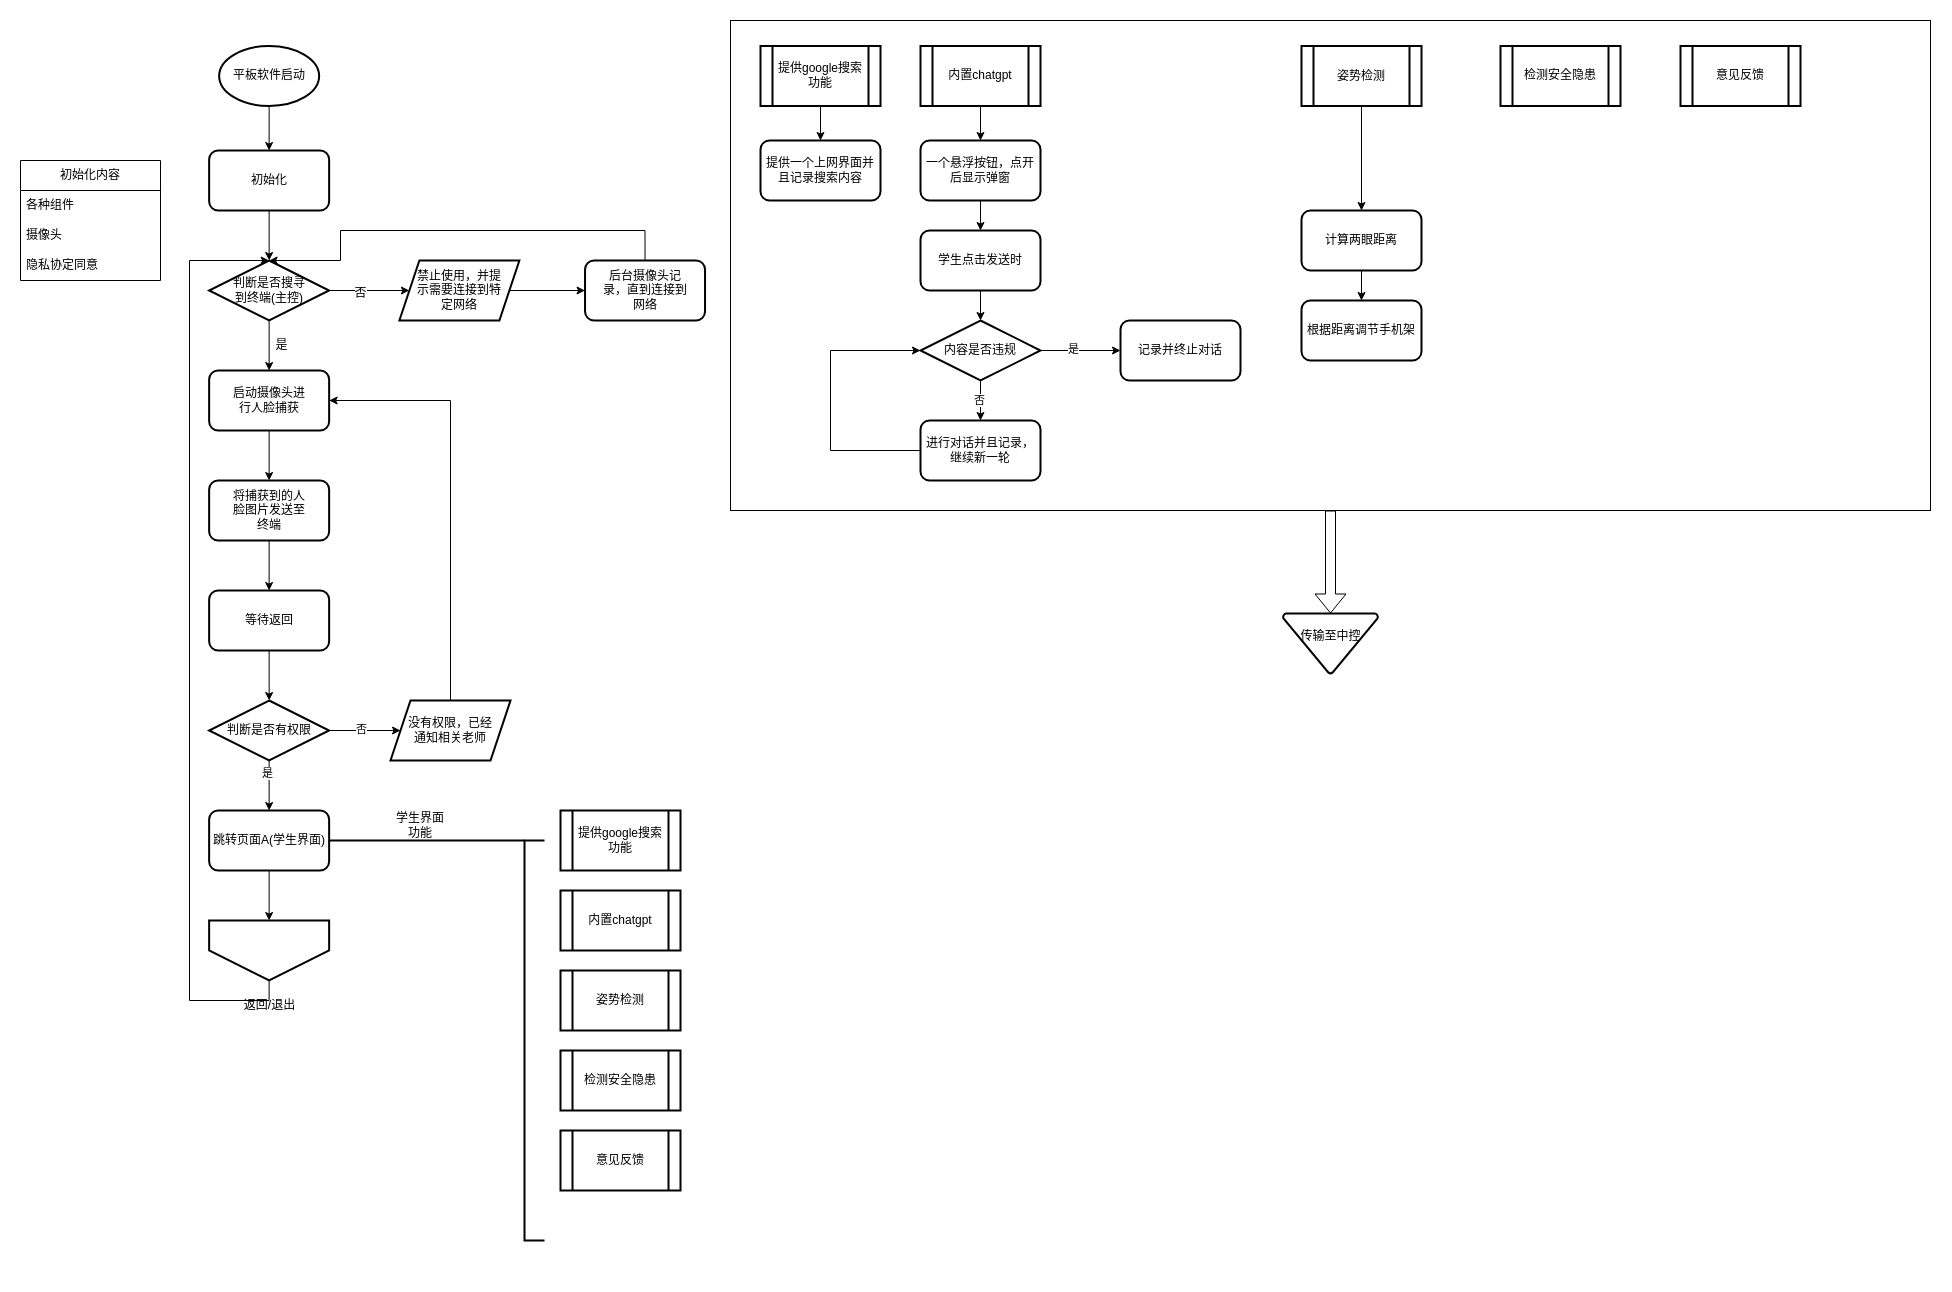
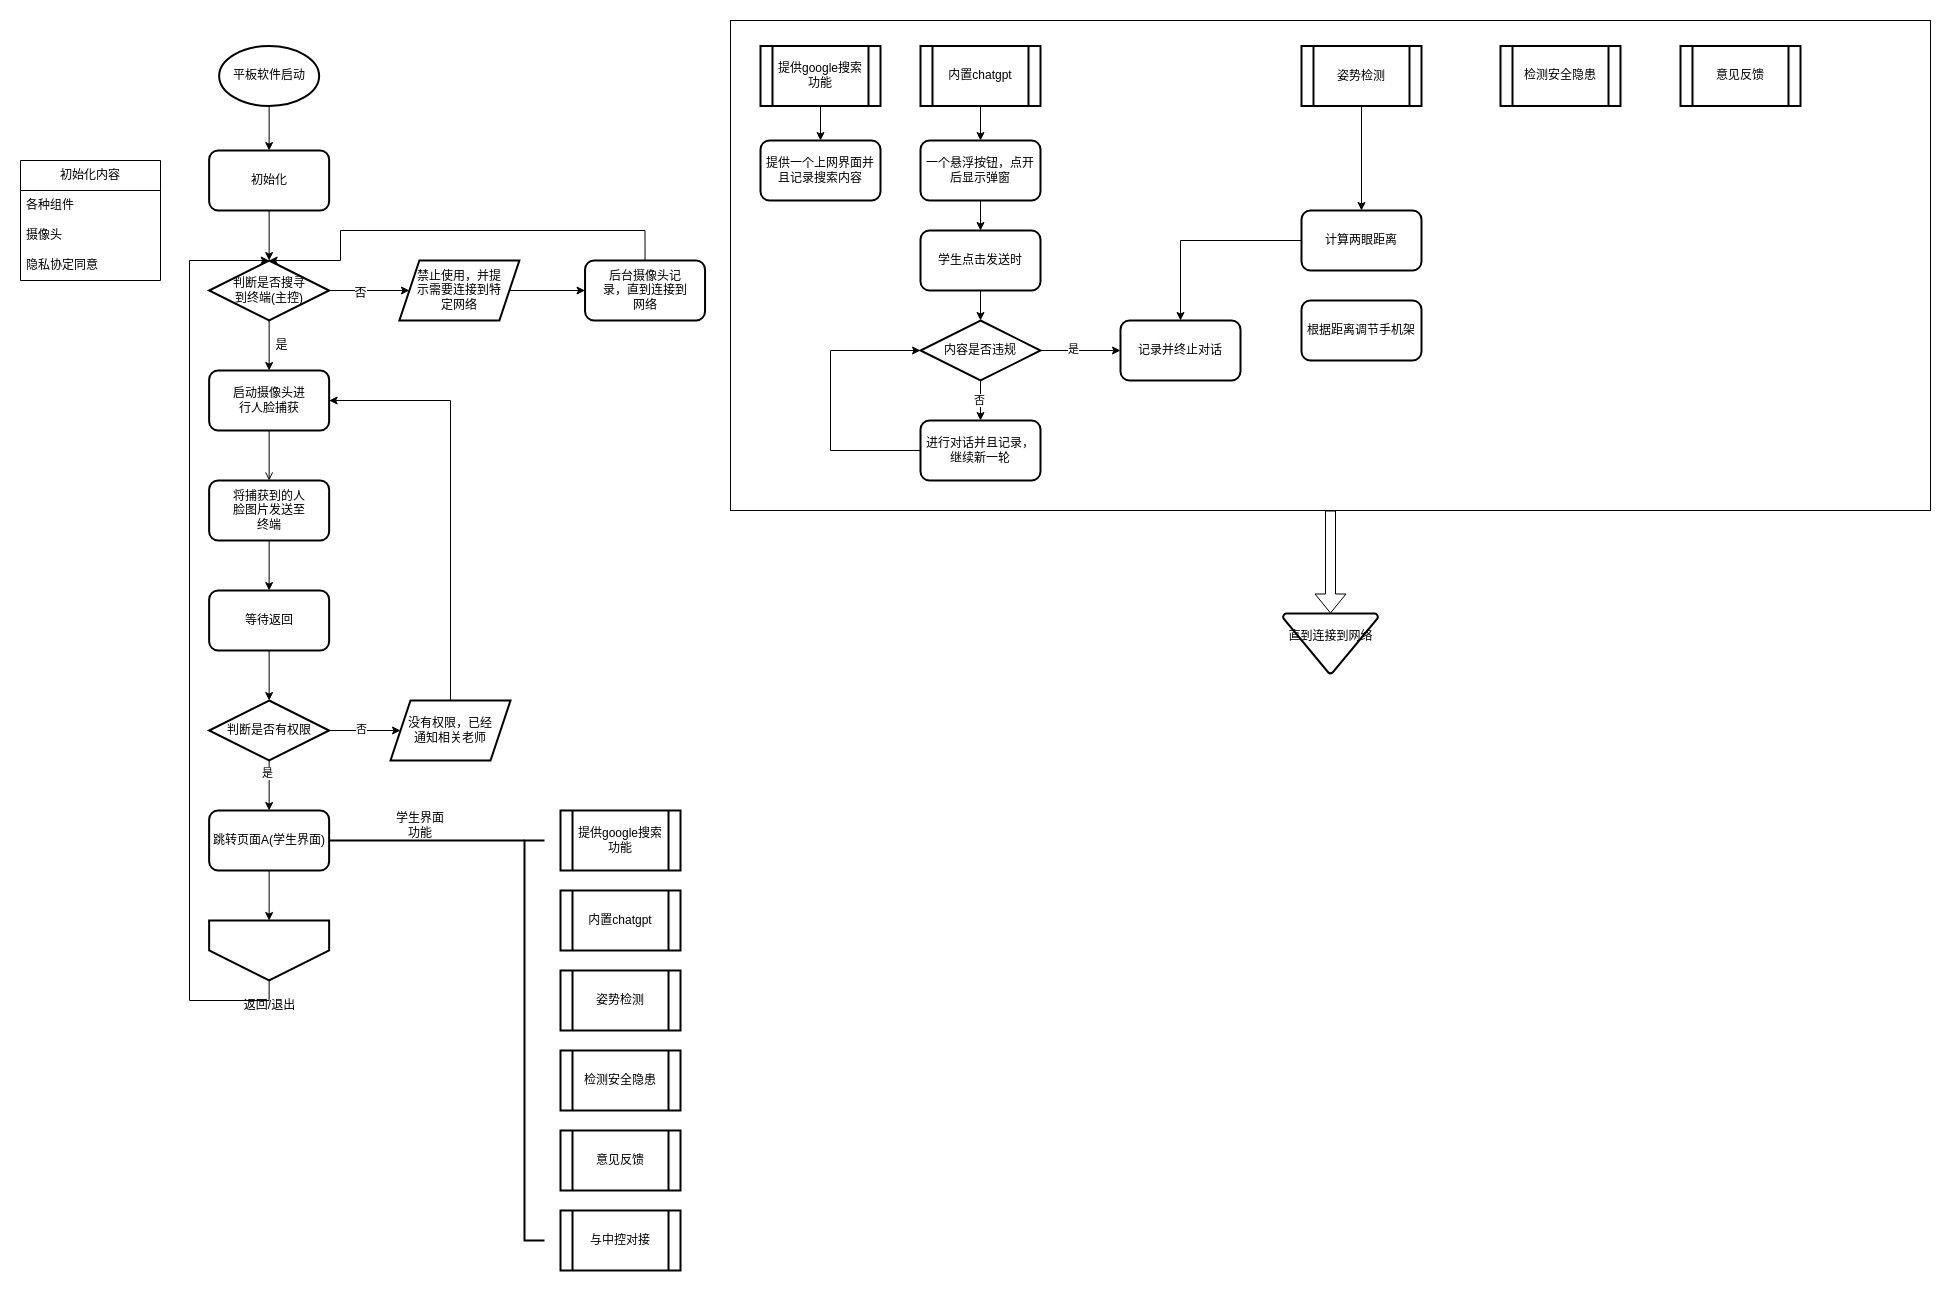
edge "计算两眼距离" -> "根据距离调节手机架": now "计算两眼距离" -> "记录并终止对话"
edge "启动摄像头进行人脸捕获" -> "将捕获到的人脸图片发送至终端": arrowhead classic -> open
node "传输至中控": label "传输至中控" -> "直到连接到网络"
node "与中控对接": added
